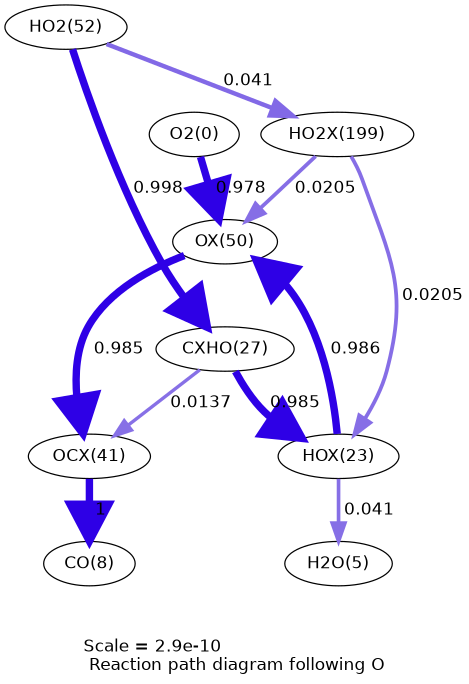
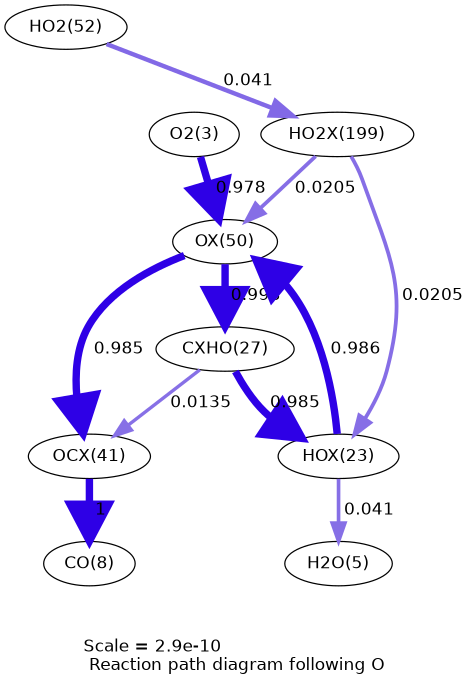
node "O2(0)": label "O2(0)" -> "O2(3)"
edge "HO2(52)" -> "CXHO(27)": now "OX(50)" -> "CXHO(27)"
edge "CXHO(27)" -> "OCX(41)": label " 0.0137" -> " 0.0135"
